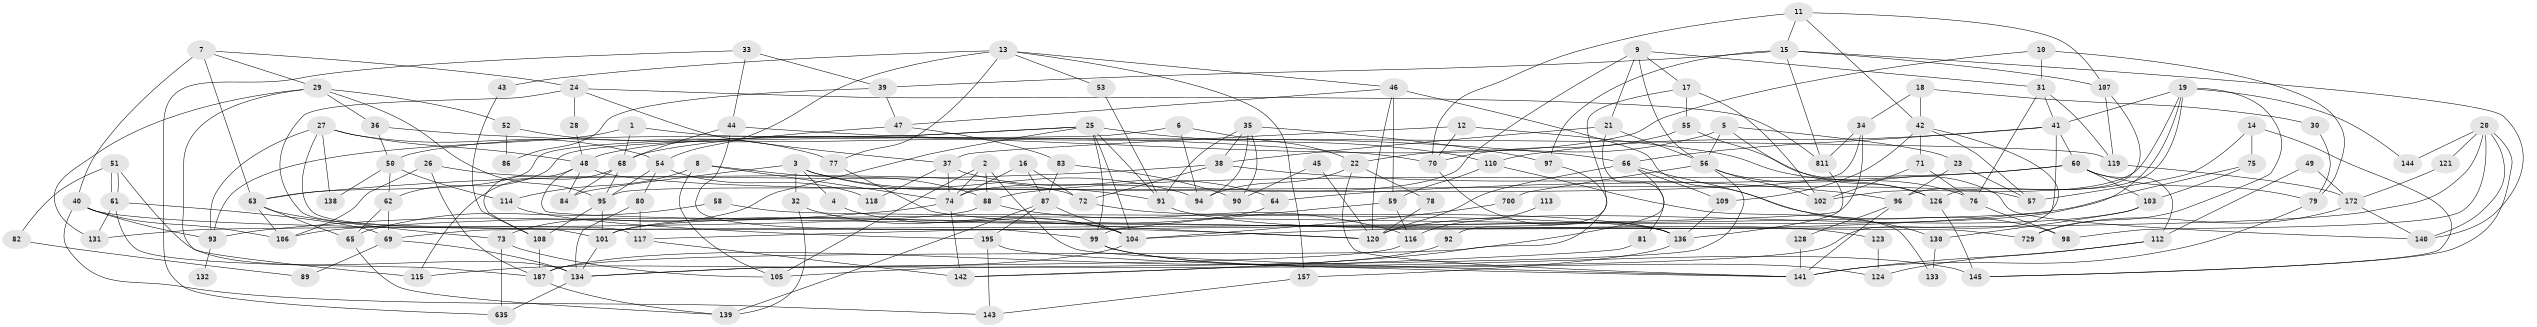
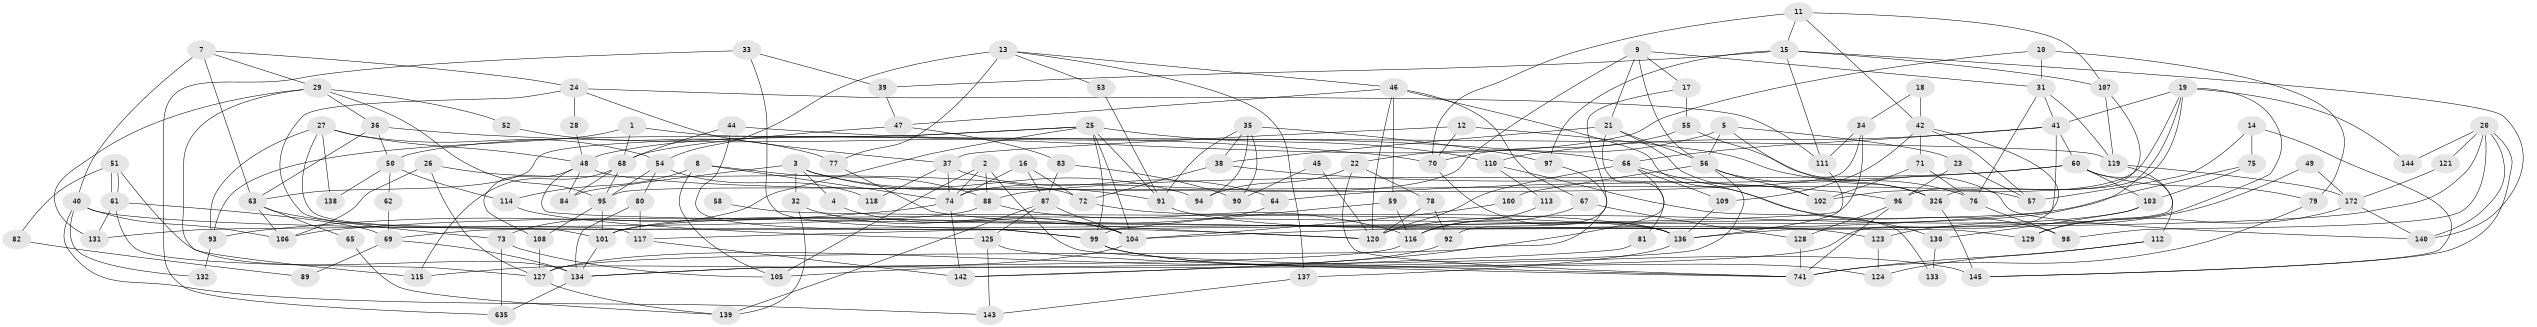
node "43": removed
edge "33" -- "44": now "33" -- "99"
node "6": removed
node "30": removed
edge "17" -- "102": now "21" -- "102"
node "86": removed
node "811": label "811" -> "111"
edge "38" -- "63": now "36" -- "63"
edge "110" -- "59": now "110" -- "113"
node "700": label "700" -> "100"
node "67": added
node "126": label "126" -> "326"
edge "49" -- "112": now "49" -- "123"
edge "58" -- "65": removed
edge "62" -- "65": removed
edge "78" -- "92": added
edge "40" -- "93": now "40" -- "132"
edge "119" -- "136": added
node "195": label "195" -> "125"
node "729": label "729" -> "129"
node "187": label "187" -> "127"
node "157": label "157" -> "137"
node "141": label "141" -> "741"
